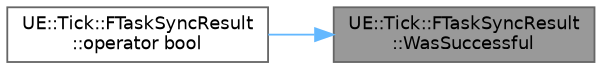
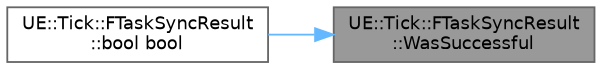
node "UE::Tick::FTaskSyncResult ::operator bool": label "UE::Tick::FTaskSyncResult ::operator bool" -> "UE::Tick::FTaskSyncResult ::bool bool"
